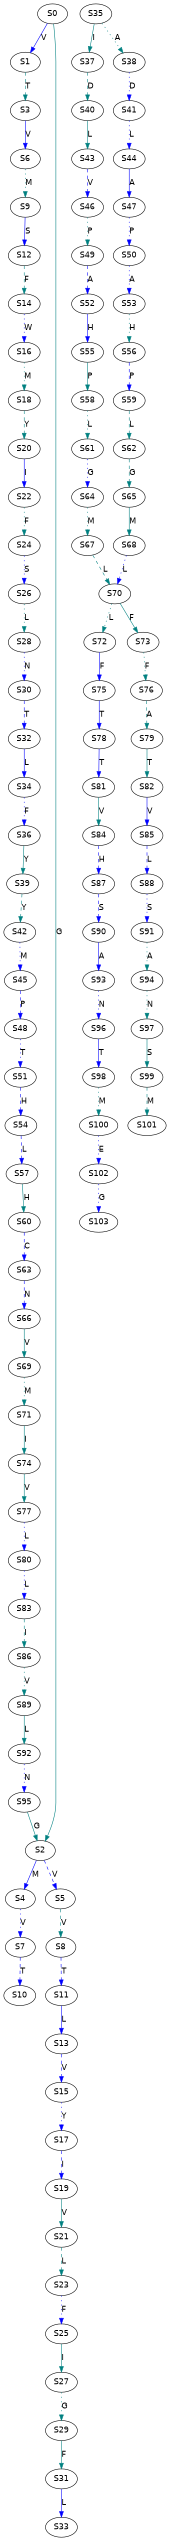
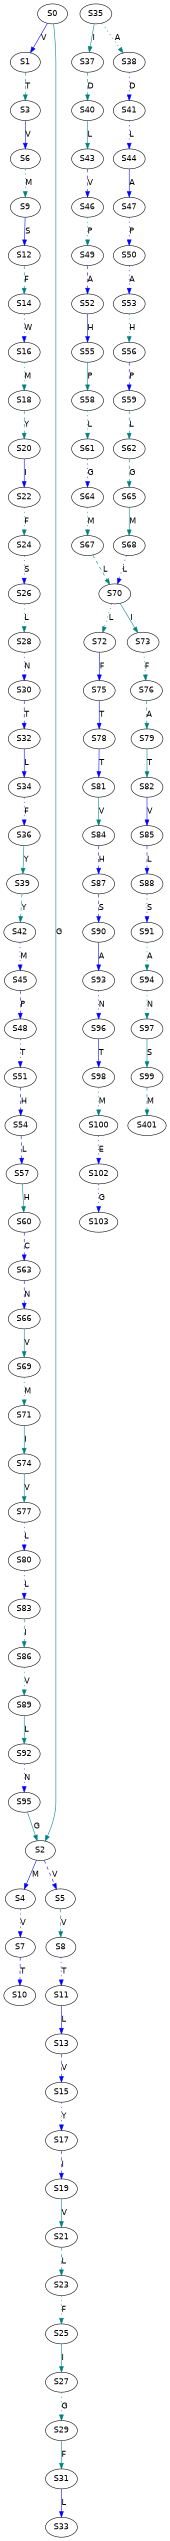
edge "S70" -> "S73": label "F" -> "I"
node "S101": label "S101" -> "S401"
edge "S8" -> "S11": style dashed -> dotted
edge "S23" -> "S25": color blue -> teal
